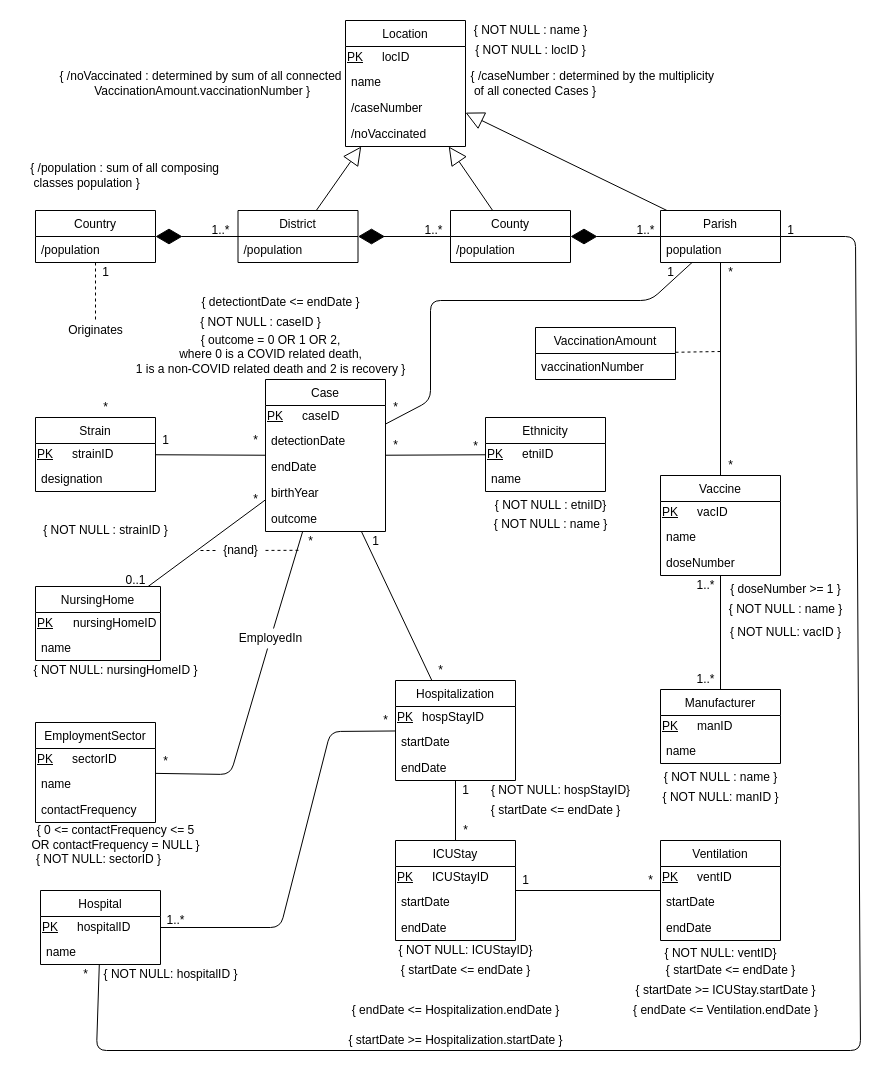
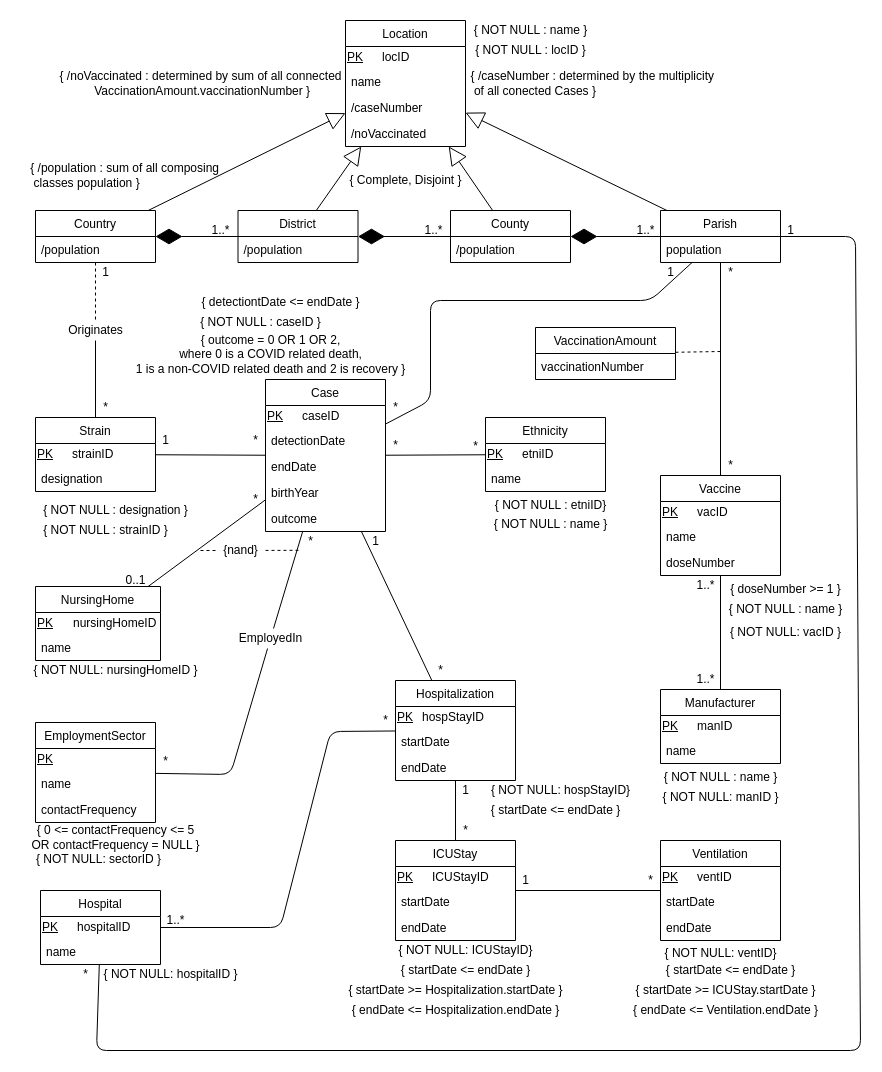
edge "Country" -> "Location": added
node "{ Complete, Disjoint }": added
edge "Originates" -- "Strain": added
node "{ NOT NULL : designation }": added
node "sectorID": removed
node "{ startDate >= Hospitalization.startDate }": moved (456, 1041) -> (456, 991)
